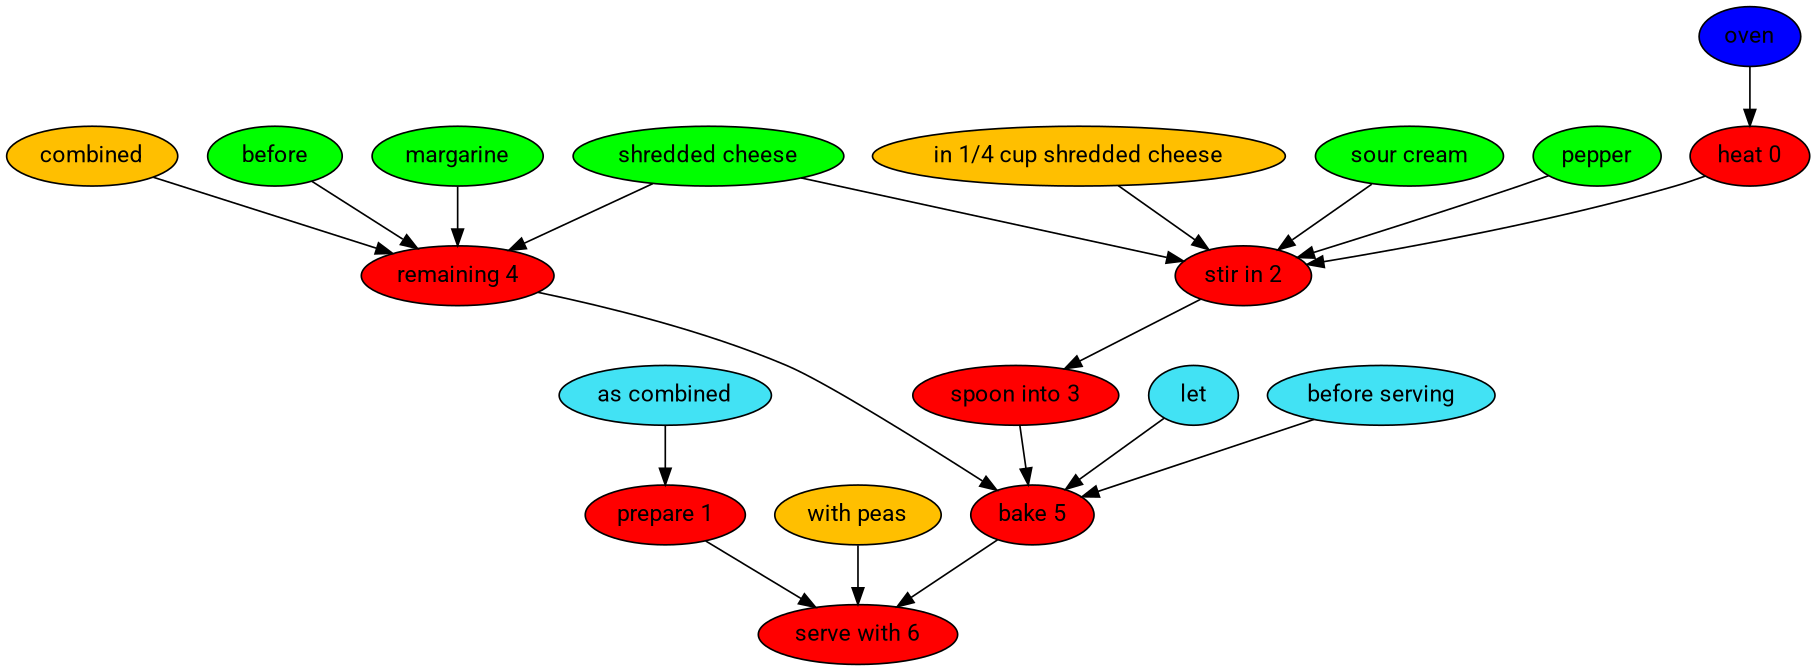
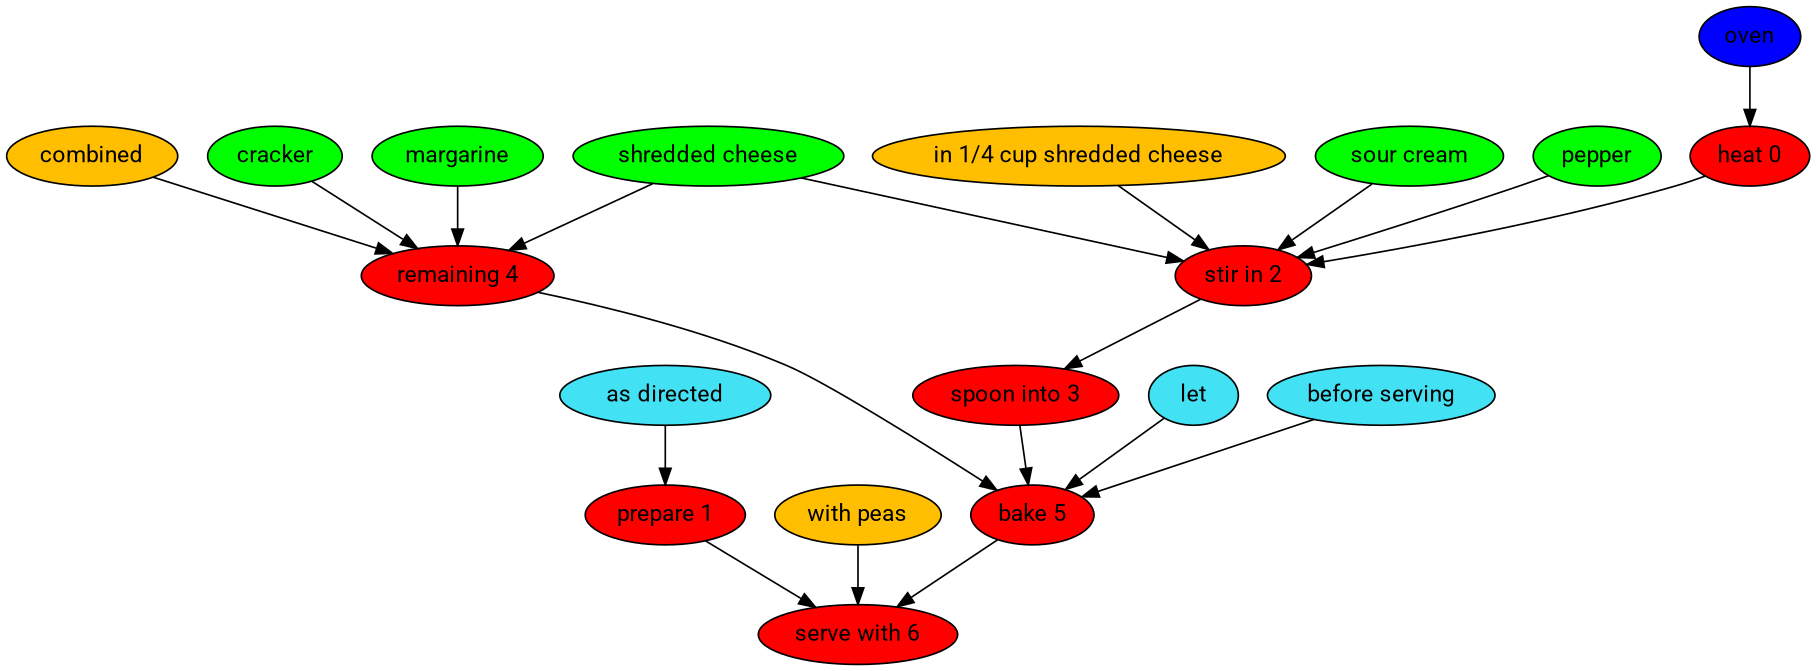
node "before": label "before" -> "cracker"
node "as combined": label "as combined" -> "as directed"
